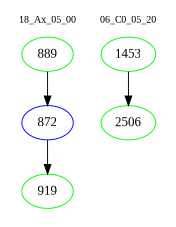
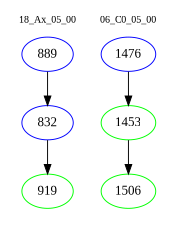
cluster "06_C0_05_20": label "06_C0_05_20" -> "06_C0_05_00"
node "889": color green -> blue
node "1476": added
node "872": label "872" -> "832"
node "2506": label "2506" -> "1506"
